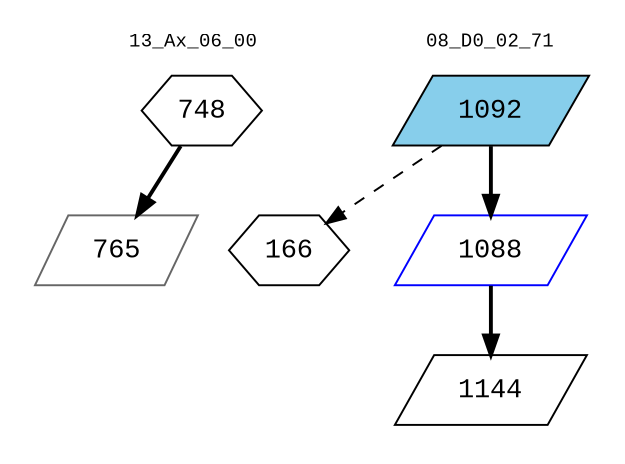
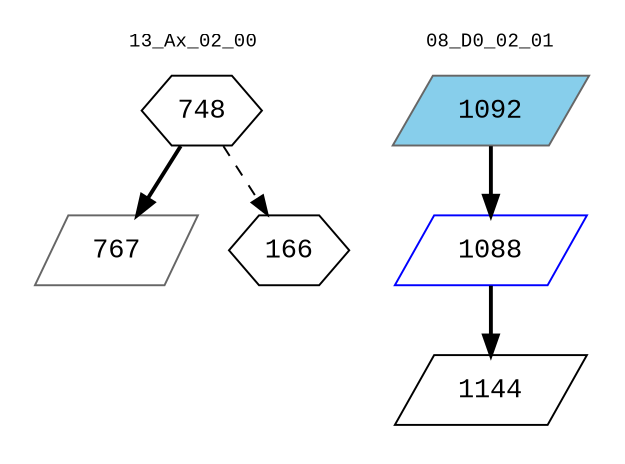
cluster "13_Ax_06_00": label "13_Ax_06_00" -> "13_Ax_02_00"
cluster "08_D0_02_71": label "08_D0_02_71" -> "08_D0_02_01"
node "1092": color black -> gray40
edge "1092" -> "166": now "748" -> "166"
node "765": label "765" -> "767"
